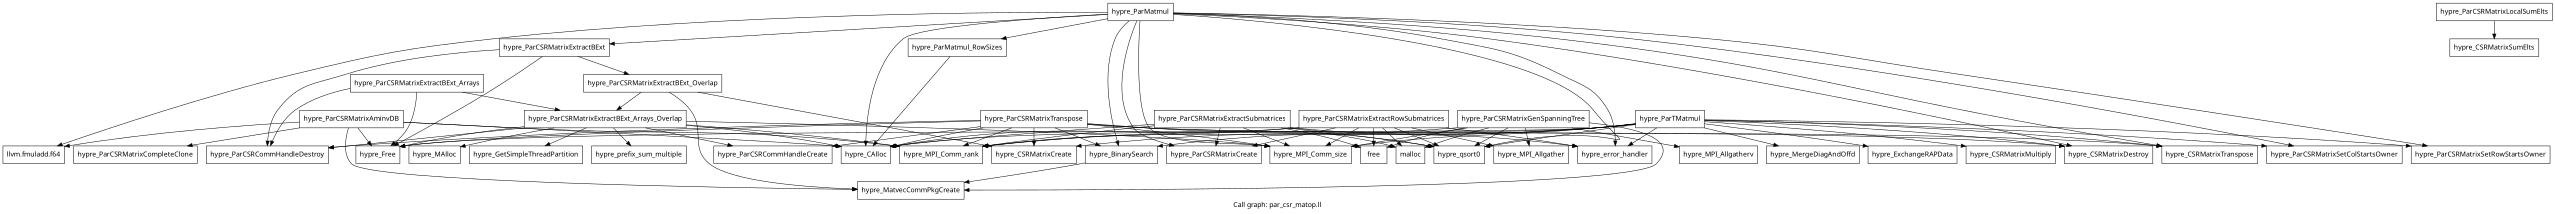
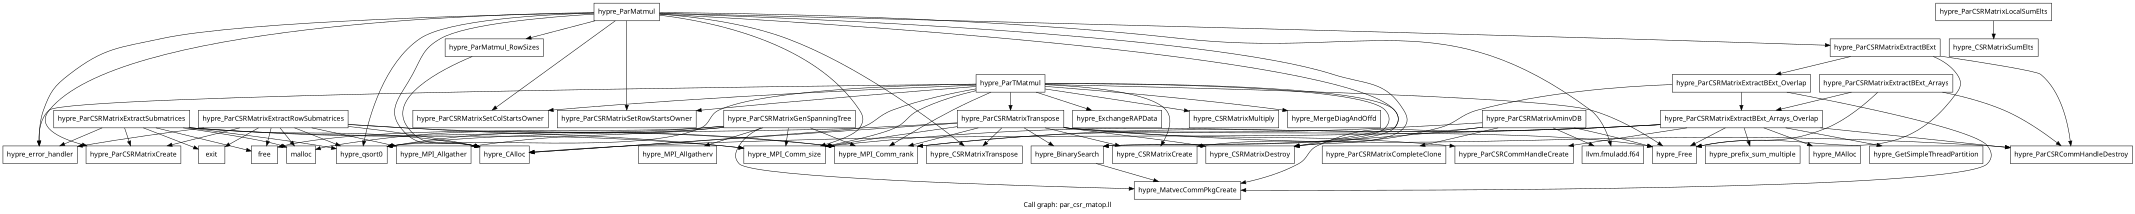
edge "hypre_ParTMatmul" -> "hypre_CSRMatrixTranspose": now "hypre_ParTMatmul" -> "hypre_ParCSRMatrixTranspose"
edge "hypre_ParCSRMatrixAminvDB" -> "hypre_CAlloc": now "hypre_ParCSRMatrixAminvDB" -> "hypre_CSRMatrixDestroy"
node "exit": added
